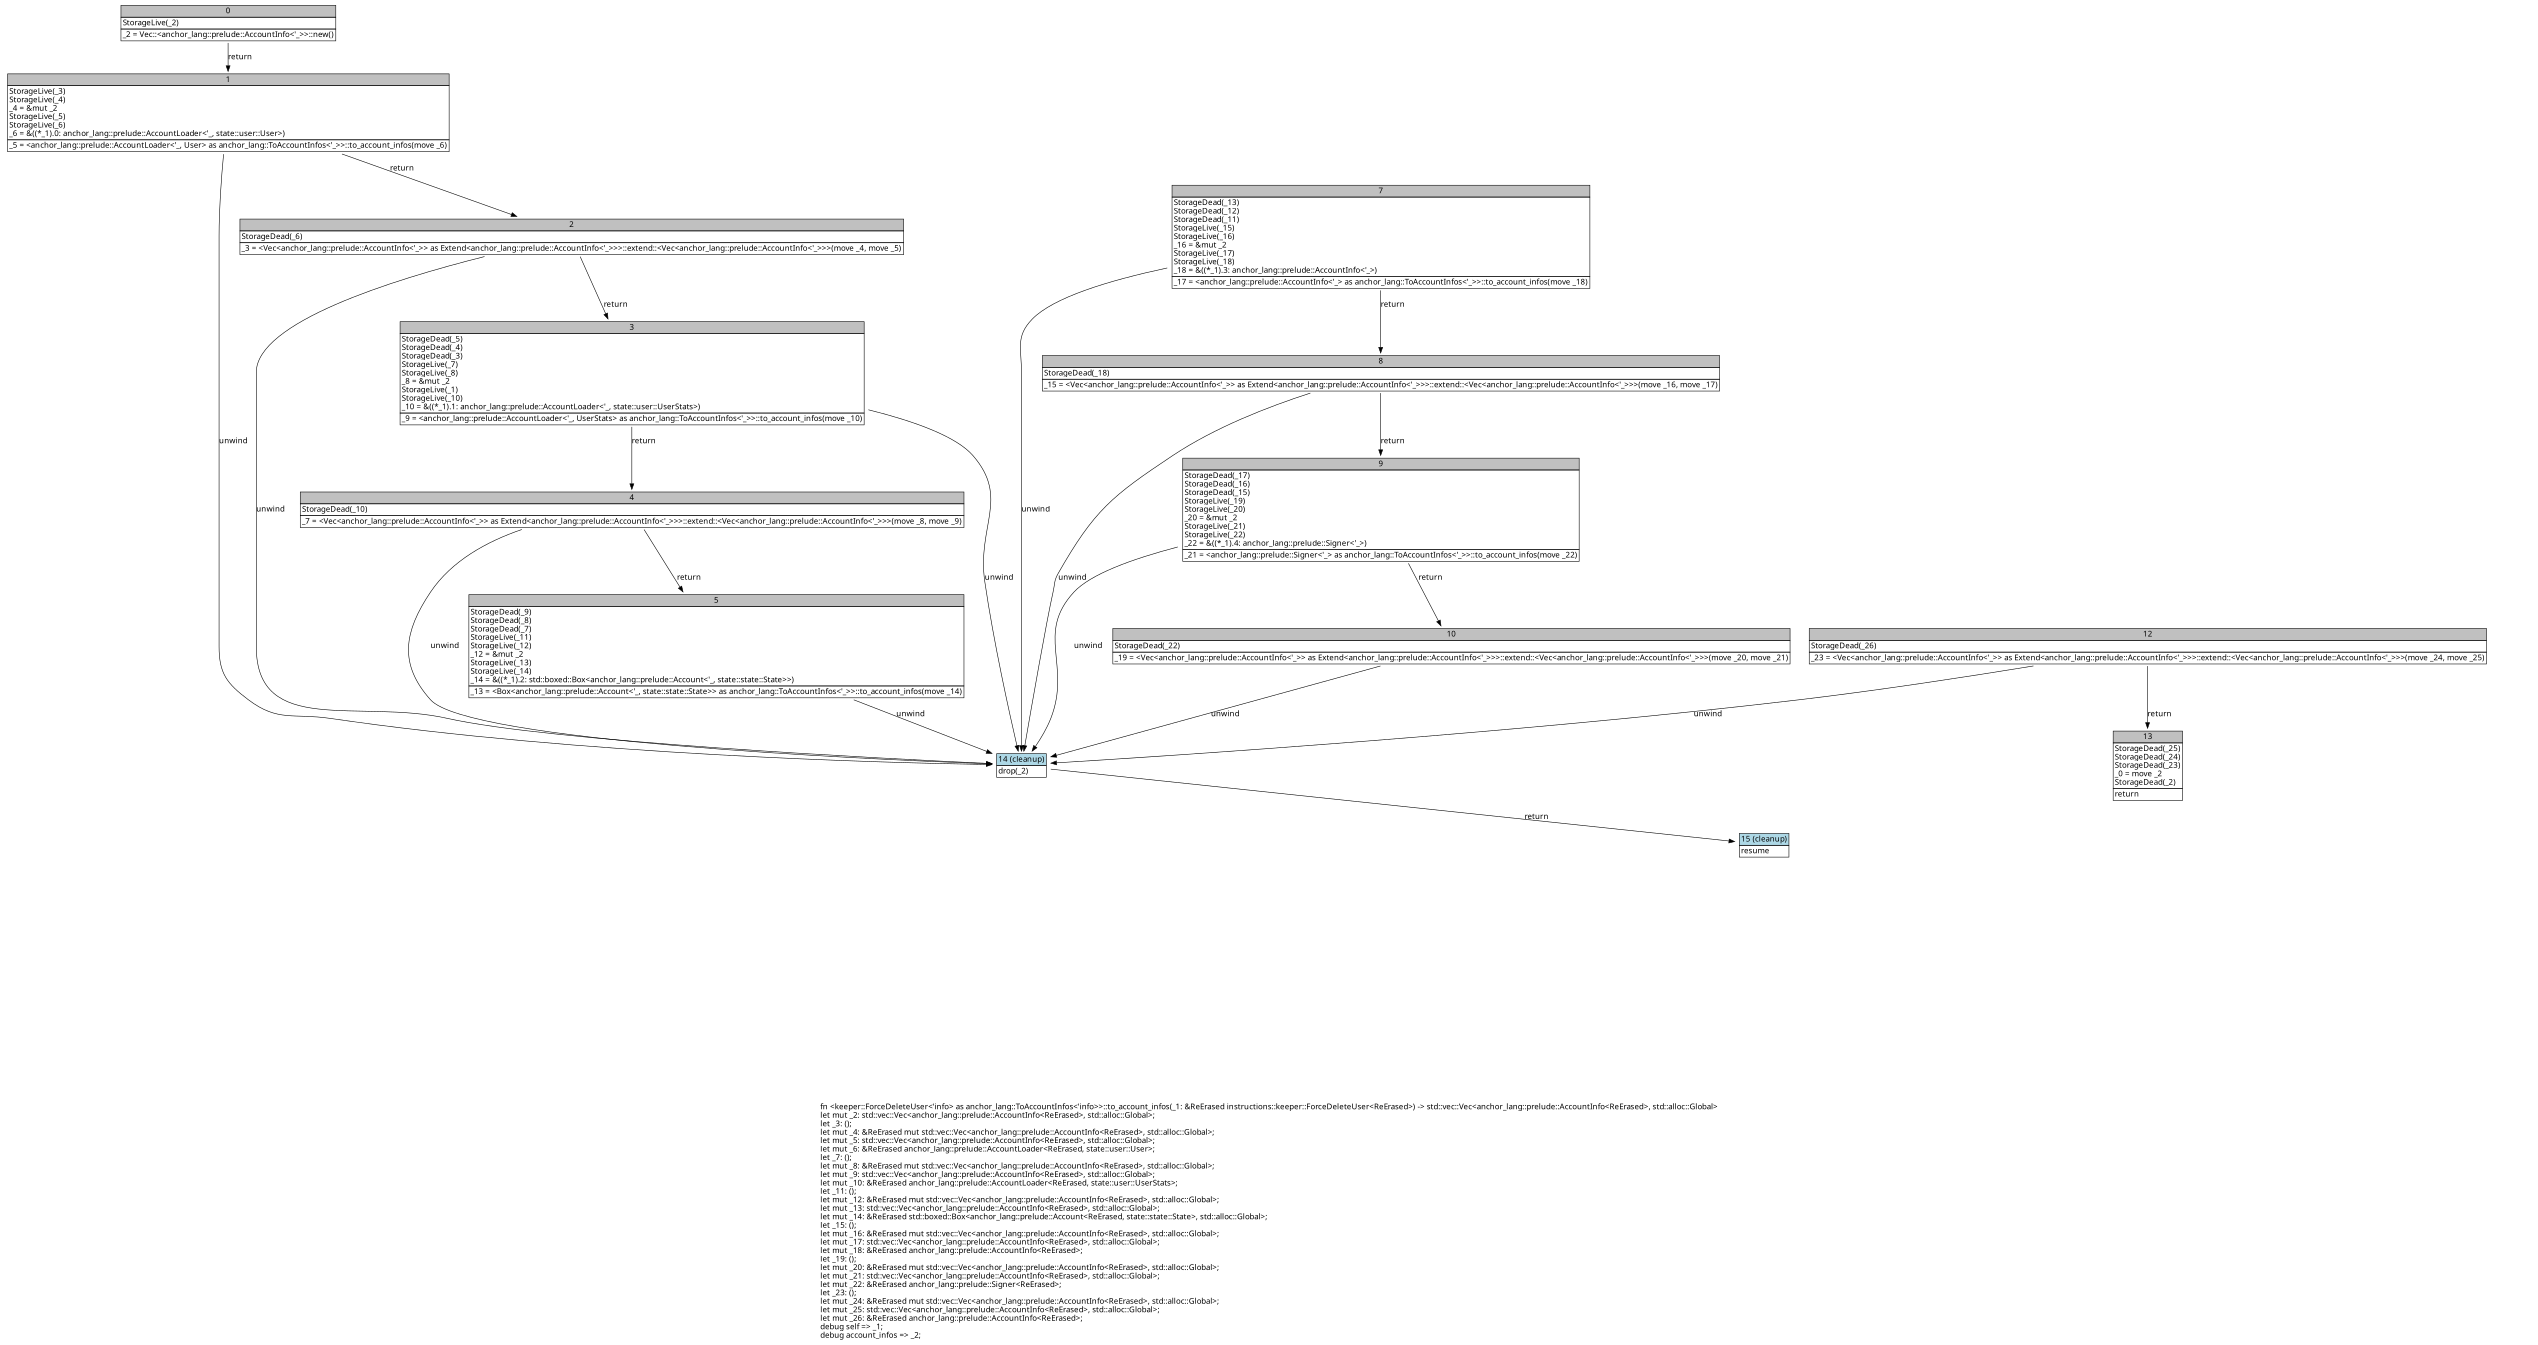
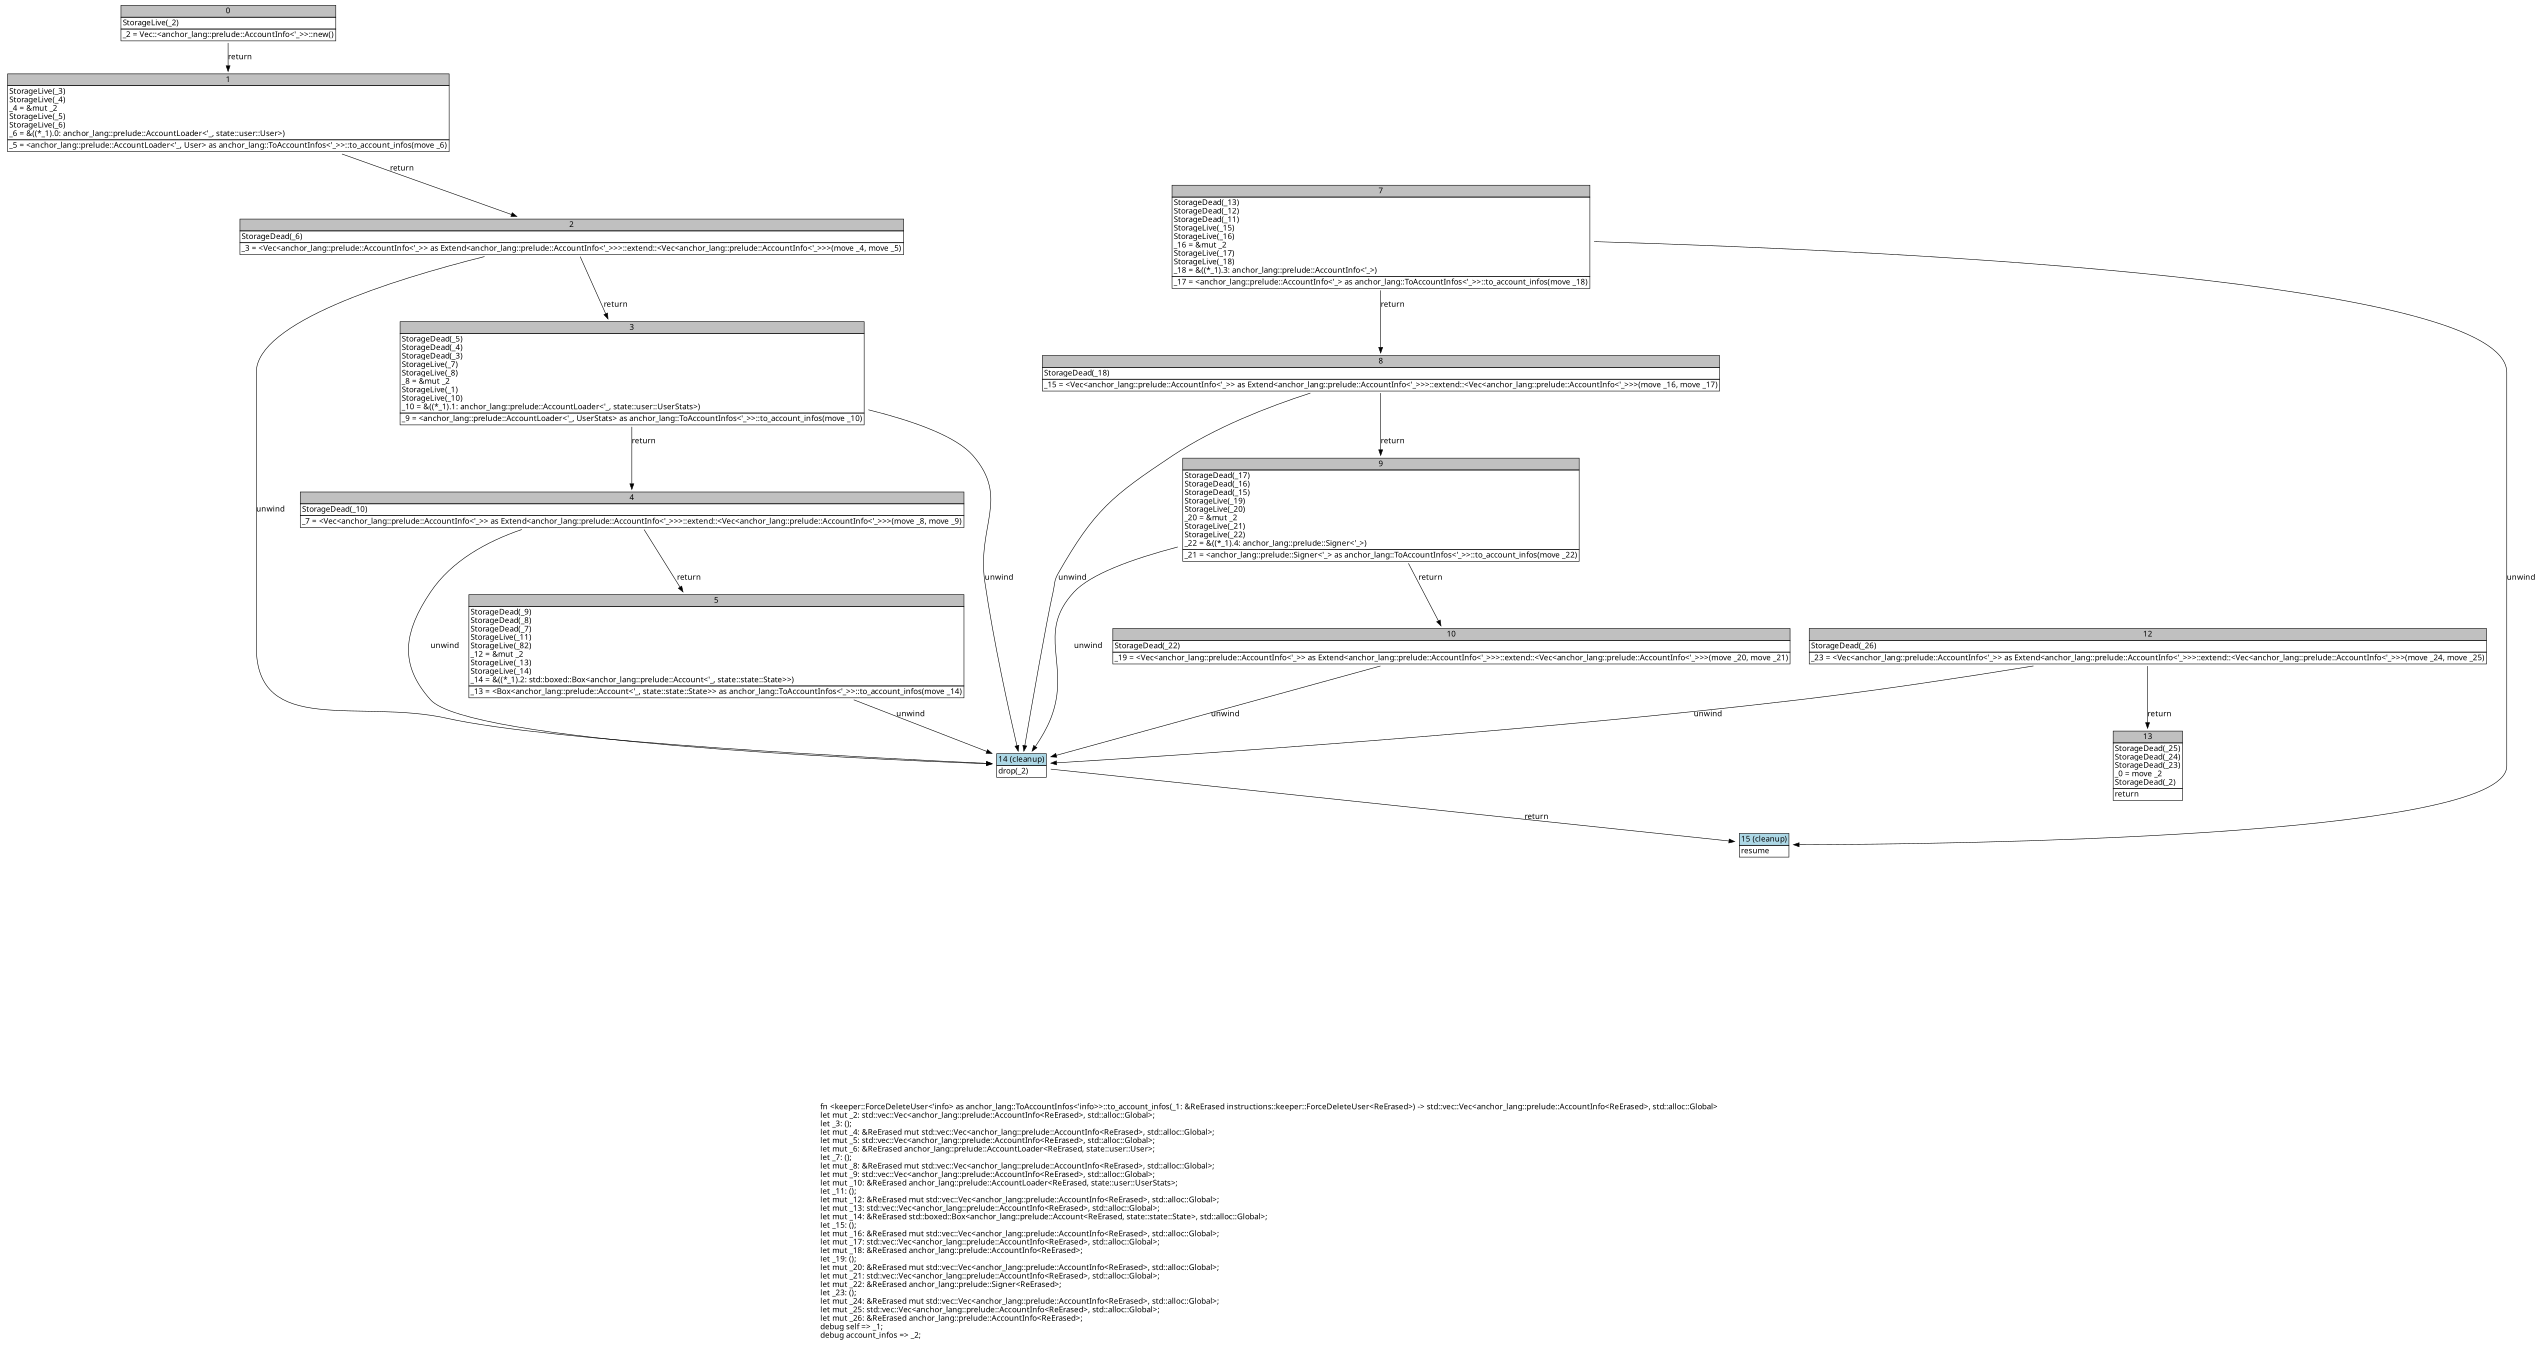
edge "7" -> "14 (cleanup)": now "7" -> "15 (cleanup)"
node "5": text "StorageLive(_12)" -> "StorageLive(_82)"
edge "1" -> "14 (cleanup)": removed, label "unwind"
